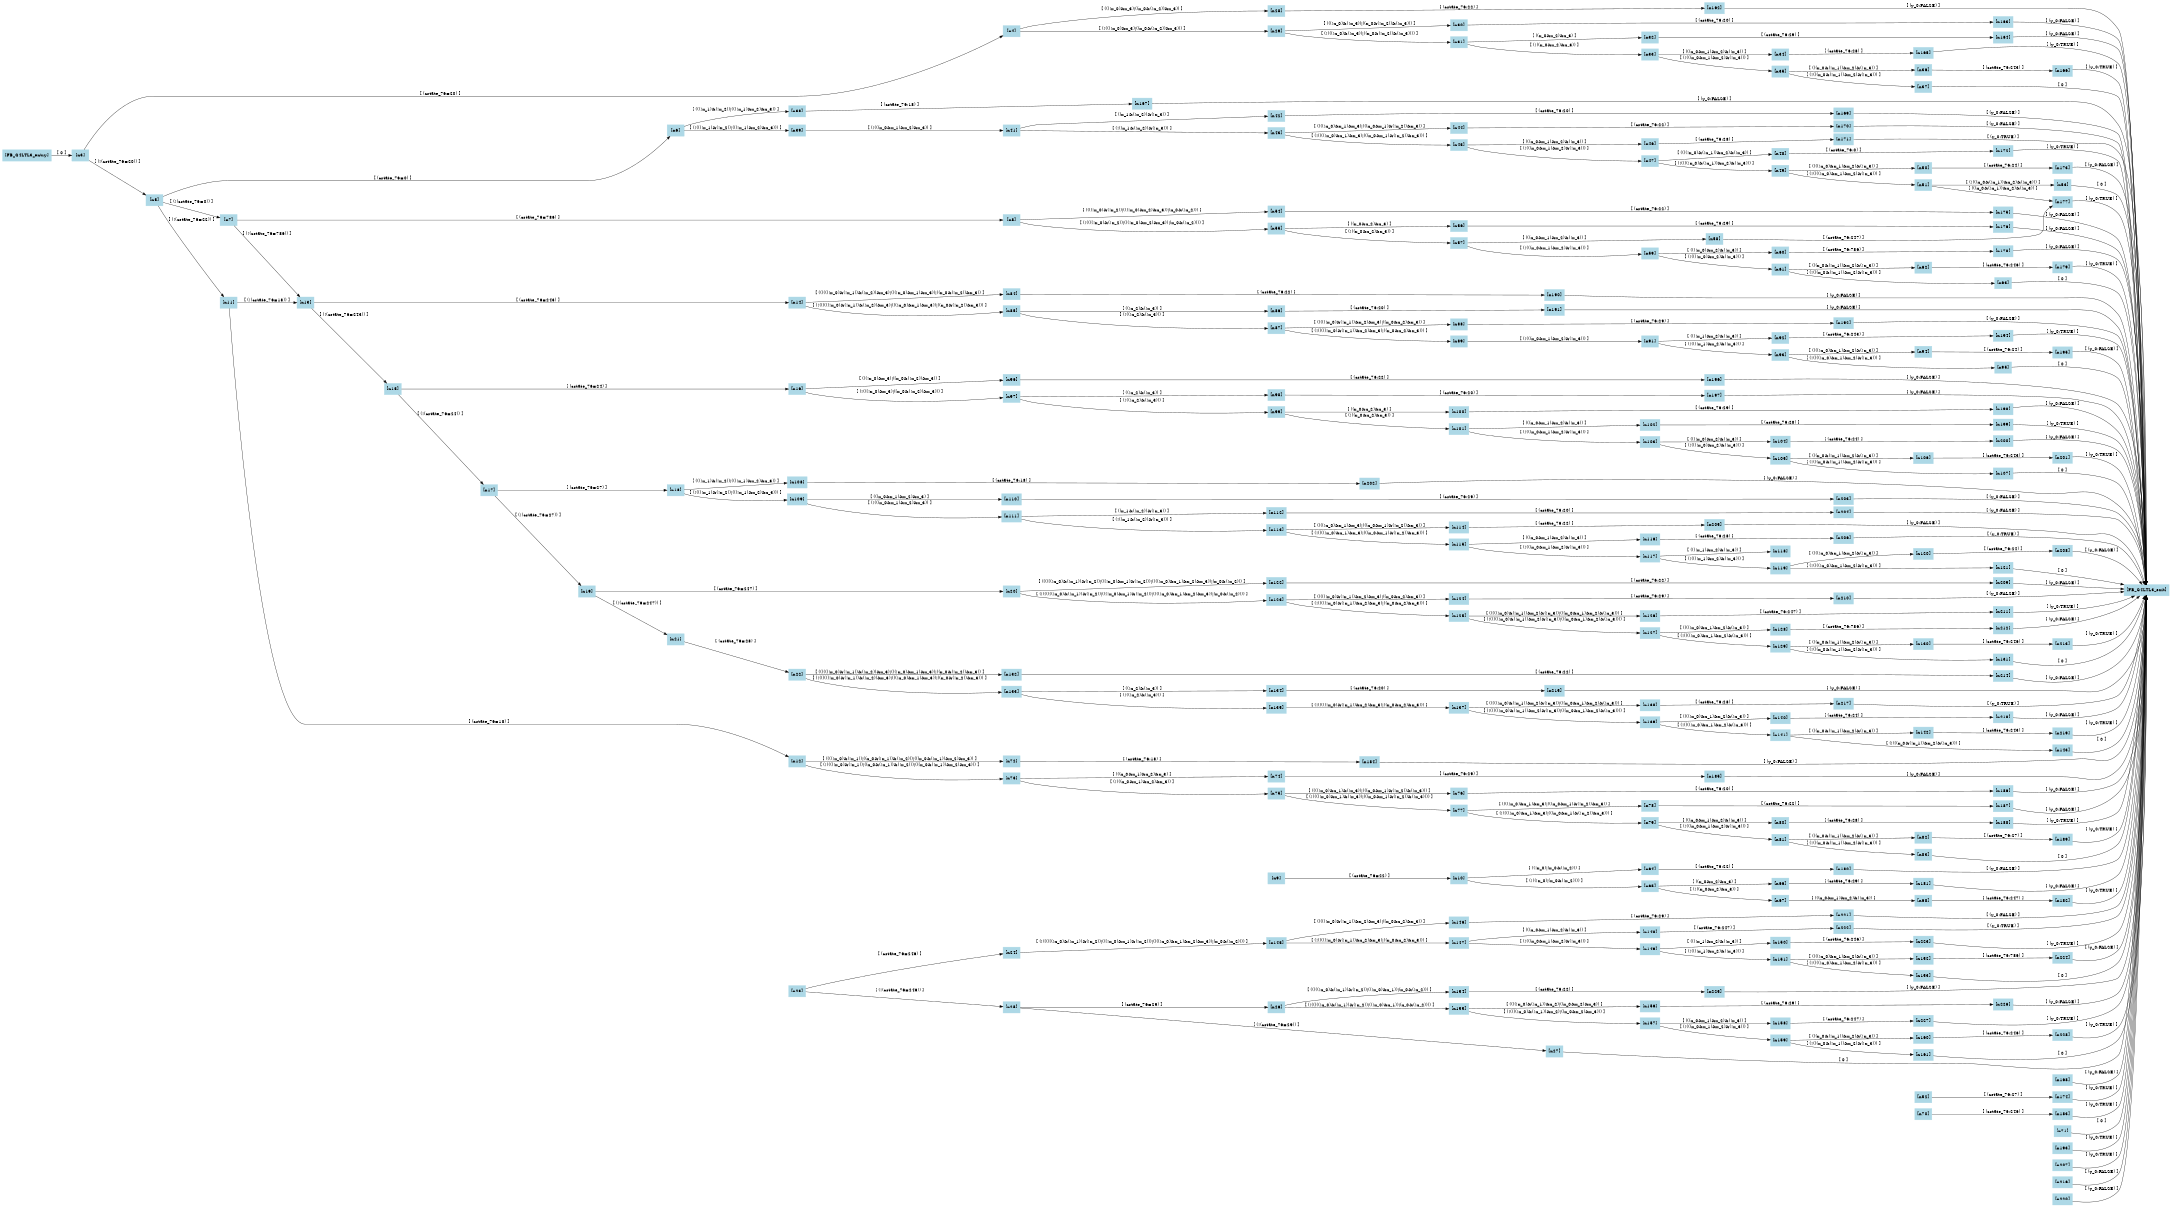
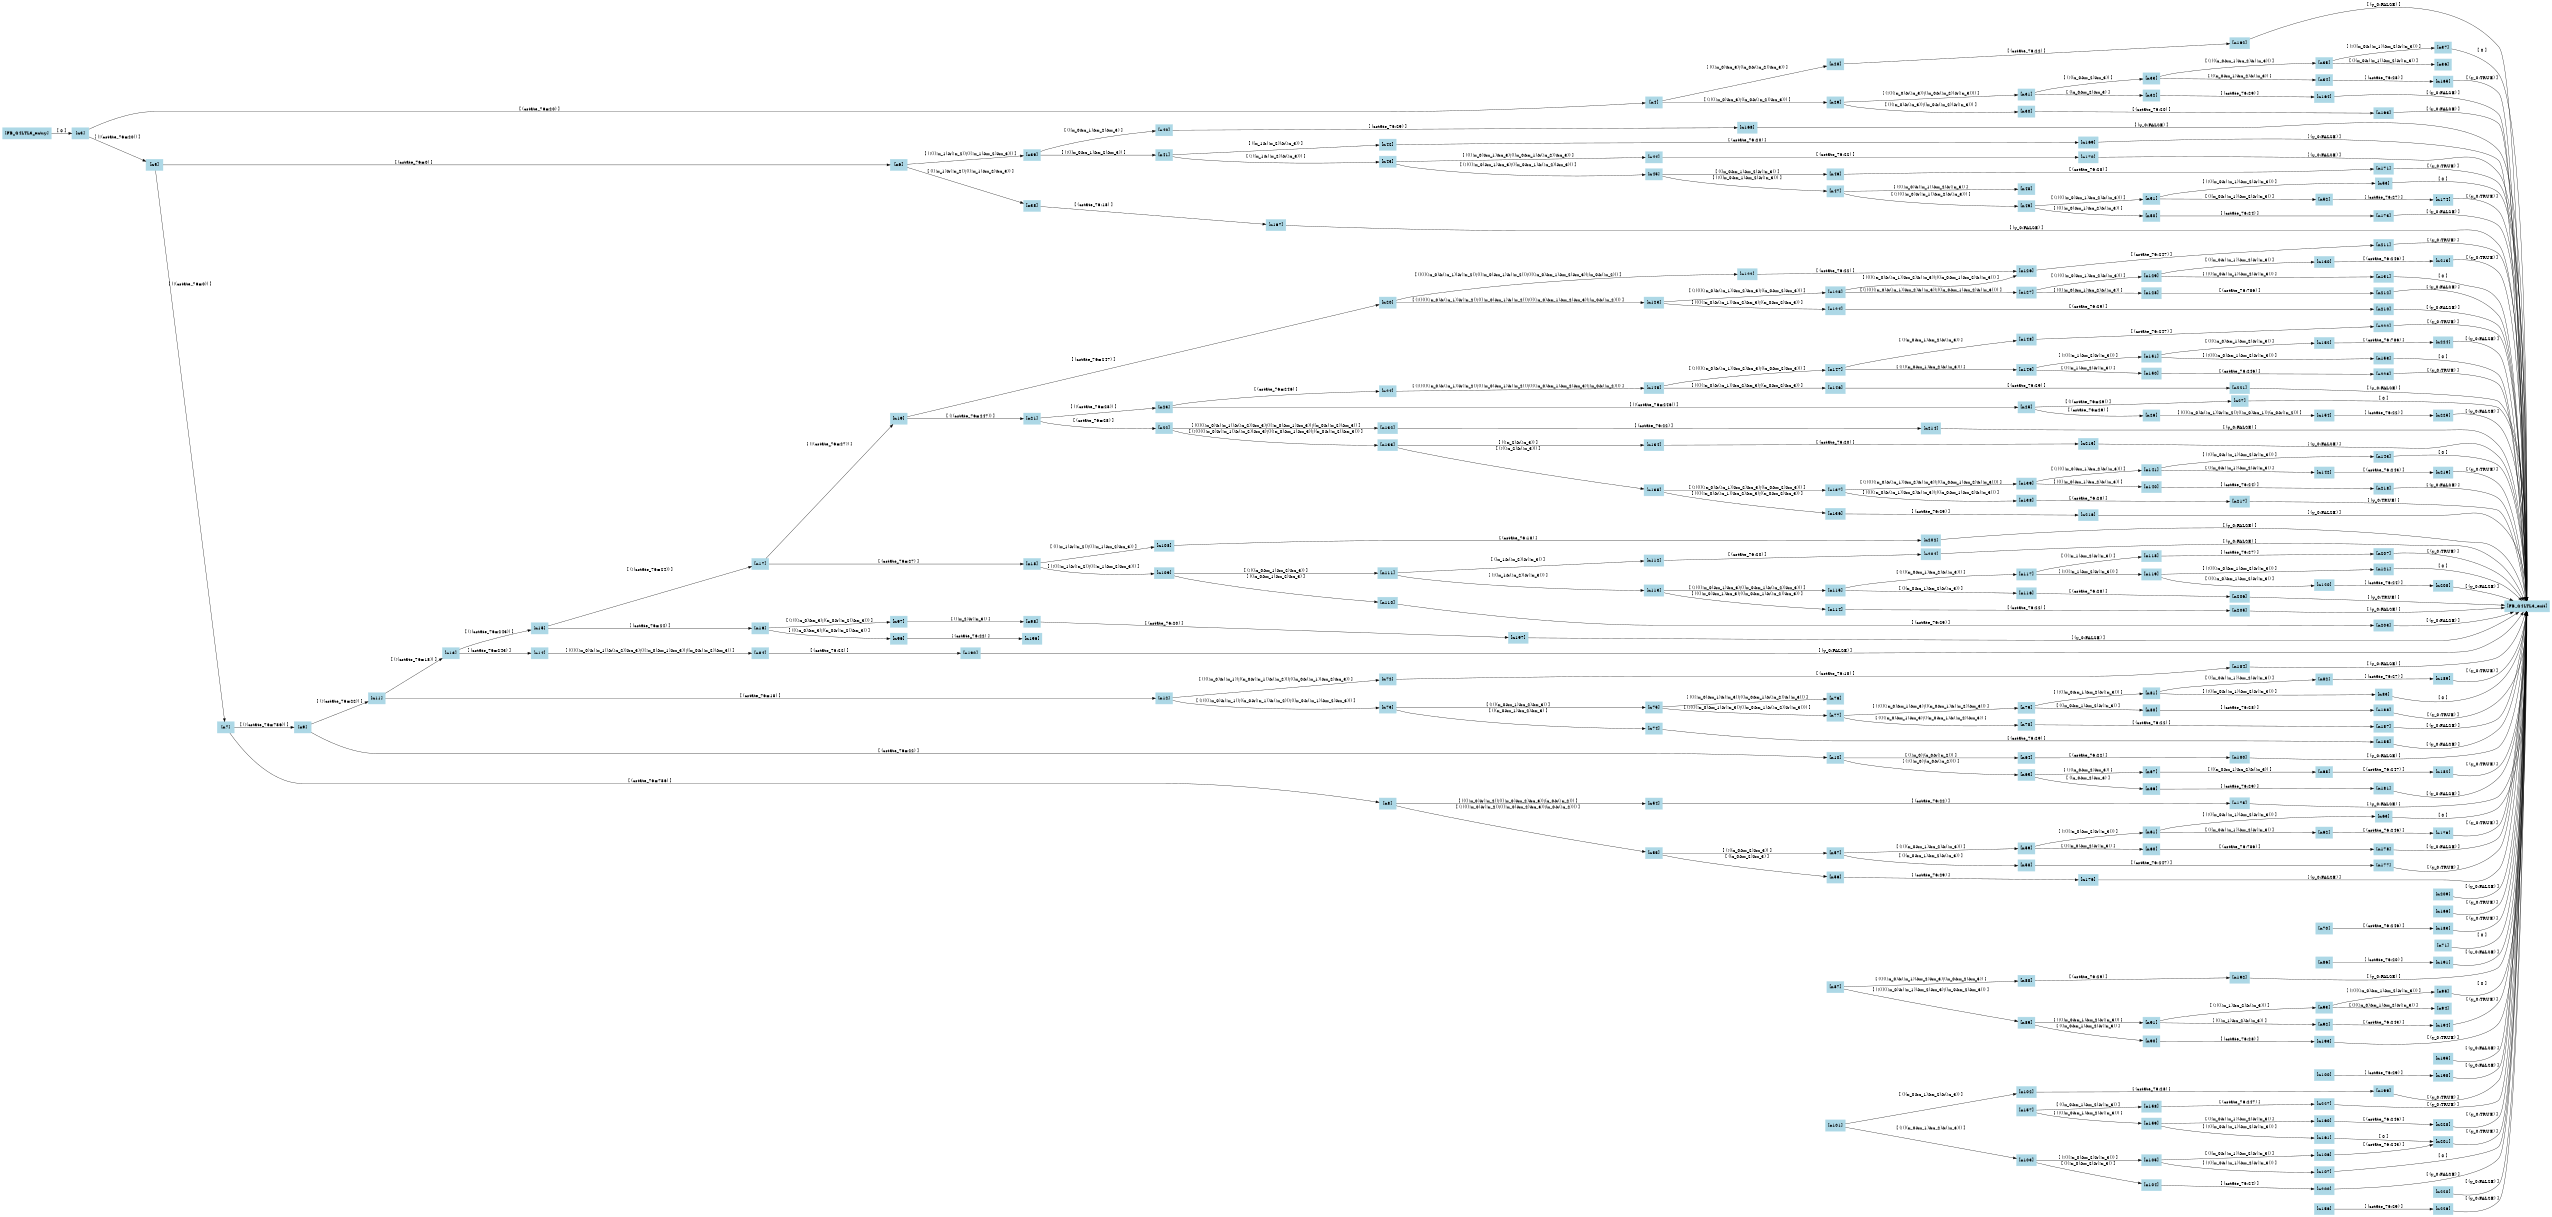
edge "[n36]" -> "[n166]": removed, label "[ (cstate_76:243) ]"
node "[n40]": added
node "[n172]": removed
edge "[n51]" -> "[n177]": now "[n51]" -> "[n52]"
edge "[n5]" -> "[n11]": now "[n9]" -> "[n11]"
edge "[n7]" -> "[n13]": now "[n7]" -> "[n9]"
node "[n85]": removed
edge "[n94]" -> "[n195]": removed, label "[ (cstate_76:24) ]"
edge "[n196]" -> "[FB_G4LTL3_exit]": removed, label "[ (y_0:FALSE) ]"
node "[n99]": removed
edge "[n21]" -> "[n23]": added, label "[ (!(cstate_76=28)) ]"
node "[n136]": added
edge "[n118]" -> "[n207]": added, label "[ (cstate_76:27) ]"
edge "[n122]" -> "[n209]": now "[n122]" -> "[n126]"
node "[n186]": removed
node "[n155]": removed
edge "[n161]" -> "[FB_G4LTL3_exit]": now "[n161]" -> "[n201]"
node "[n90]": added
